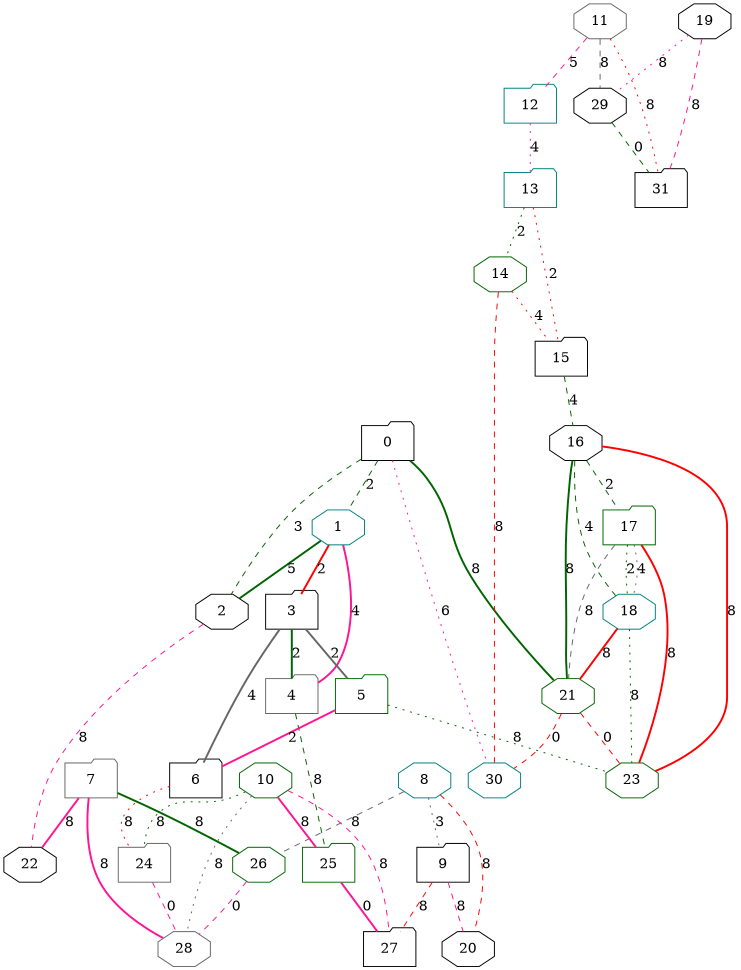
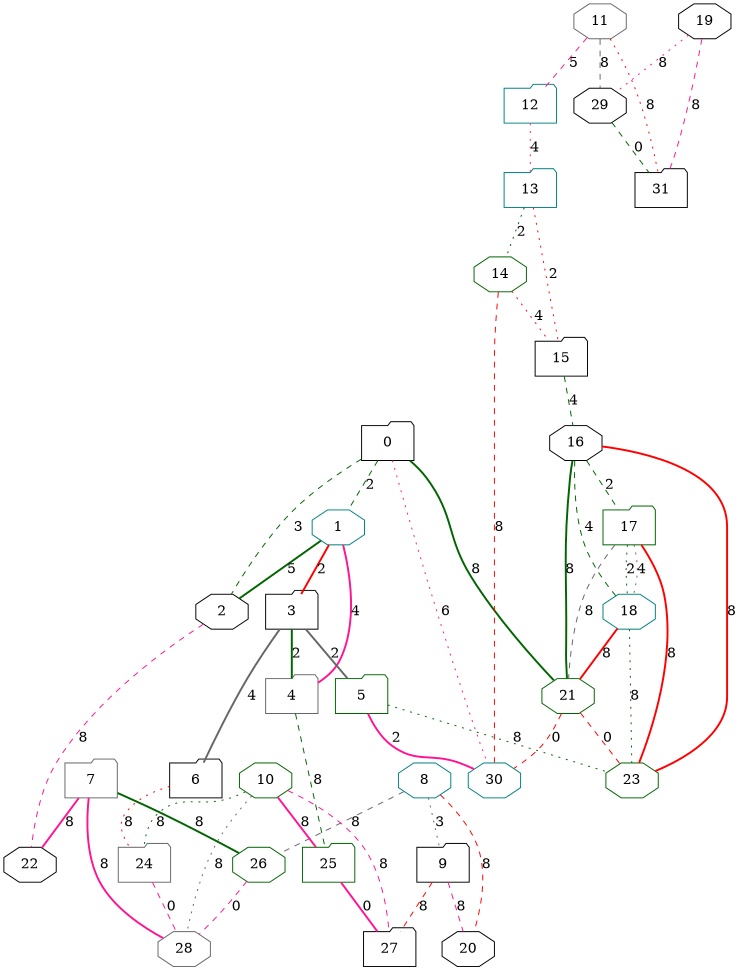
edge "5" -- "6": now "5" -- "30"
